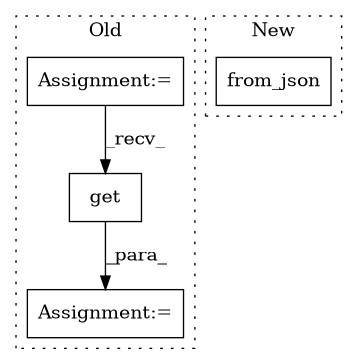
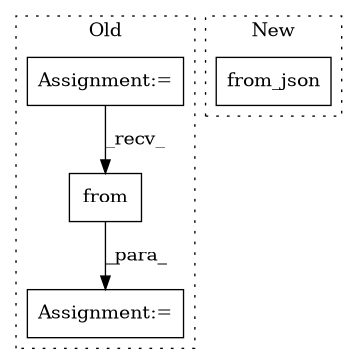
node "get": label "get" -> "from"
